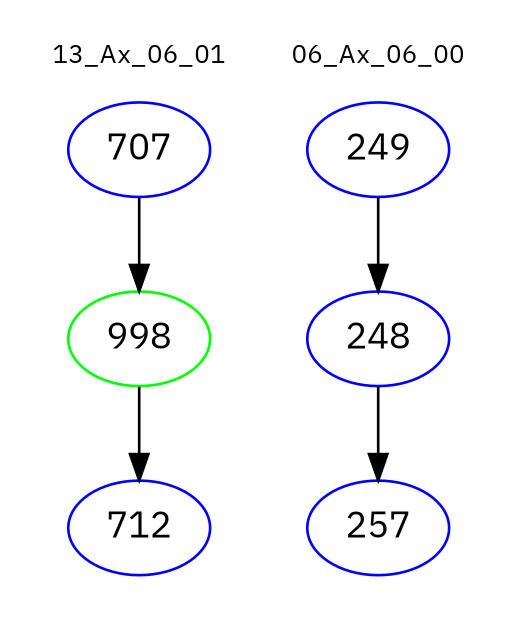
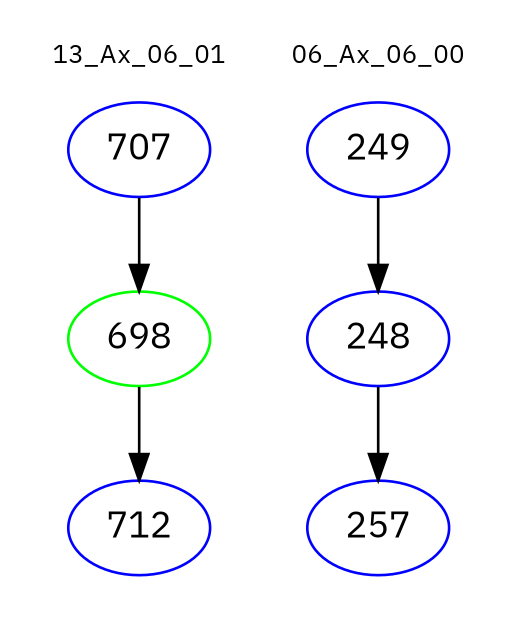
node "998": label "998" -> "698"
